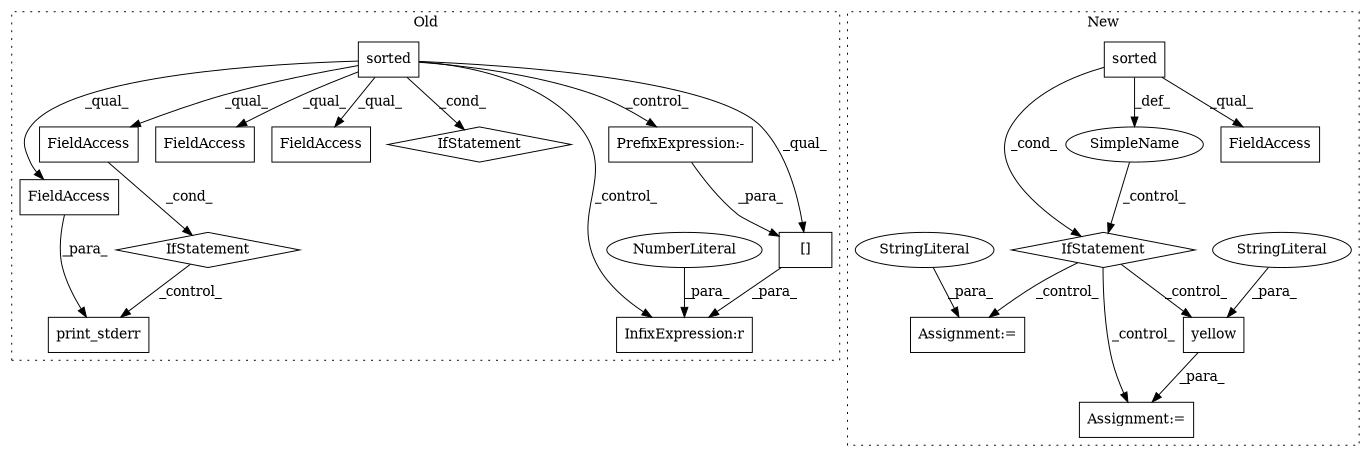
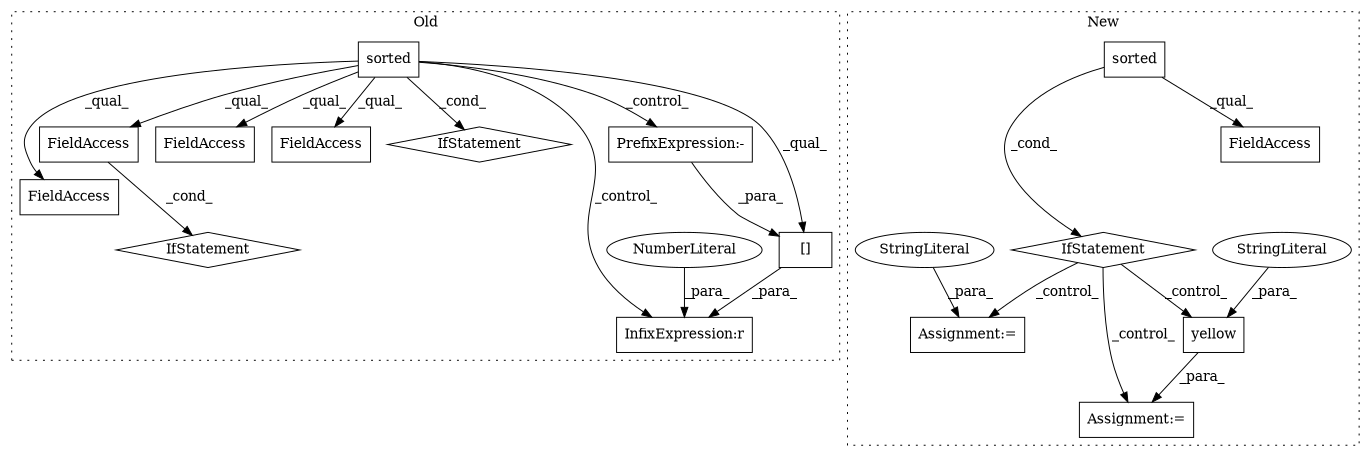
node "SimpleName": removed
node "print_stderr": removed
